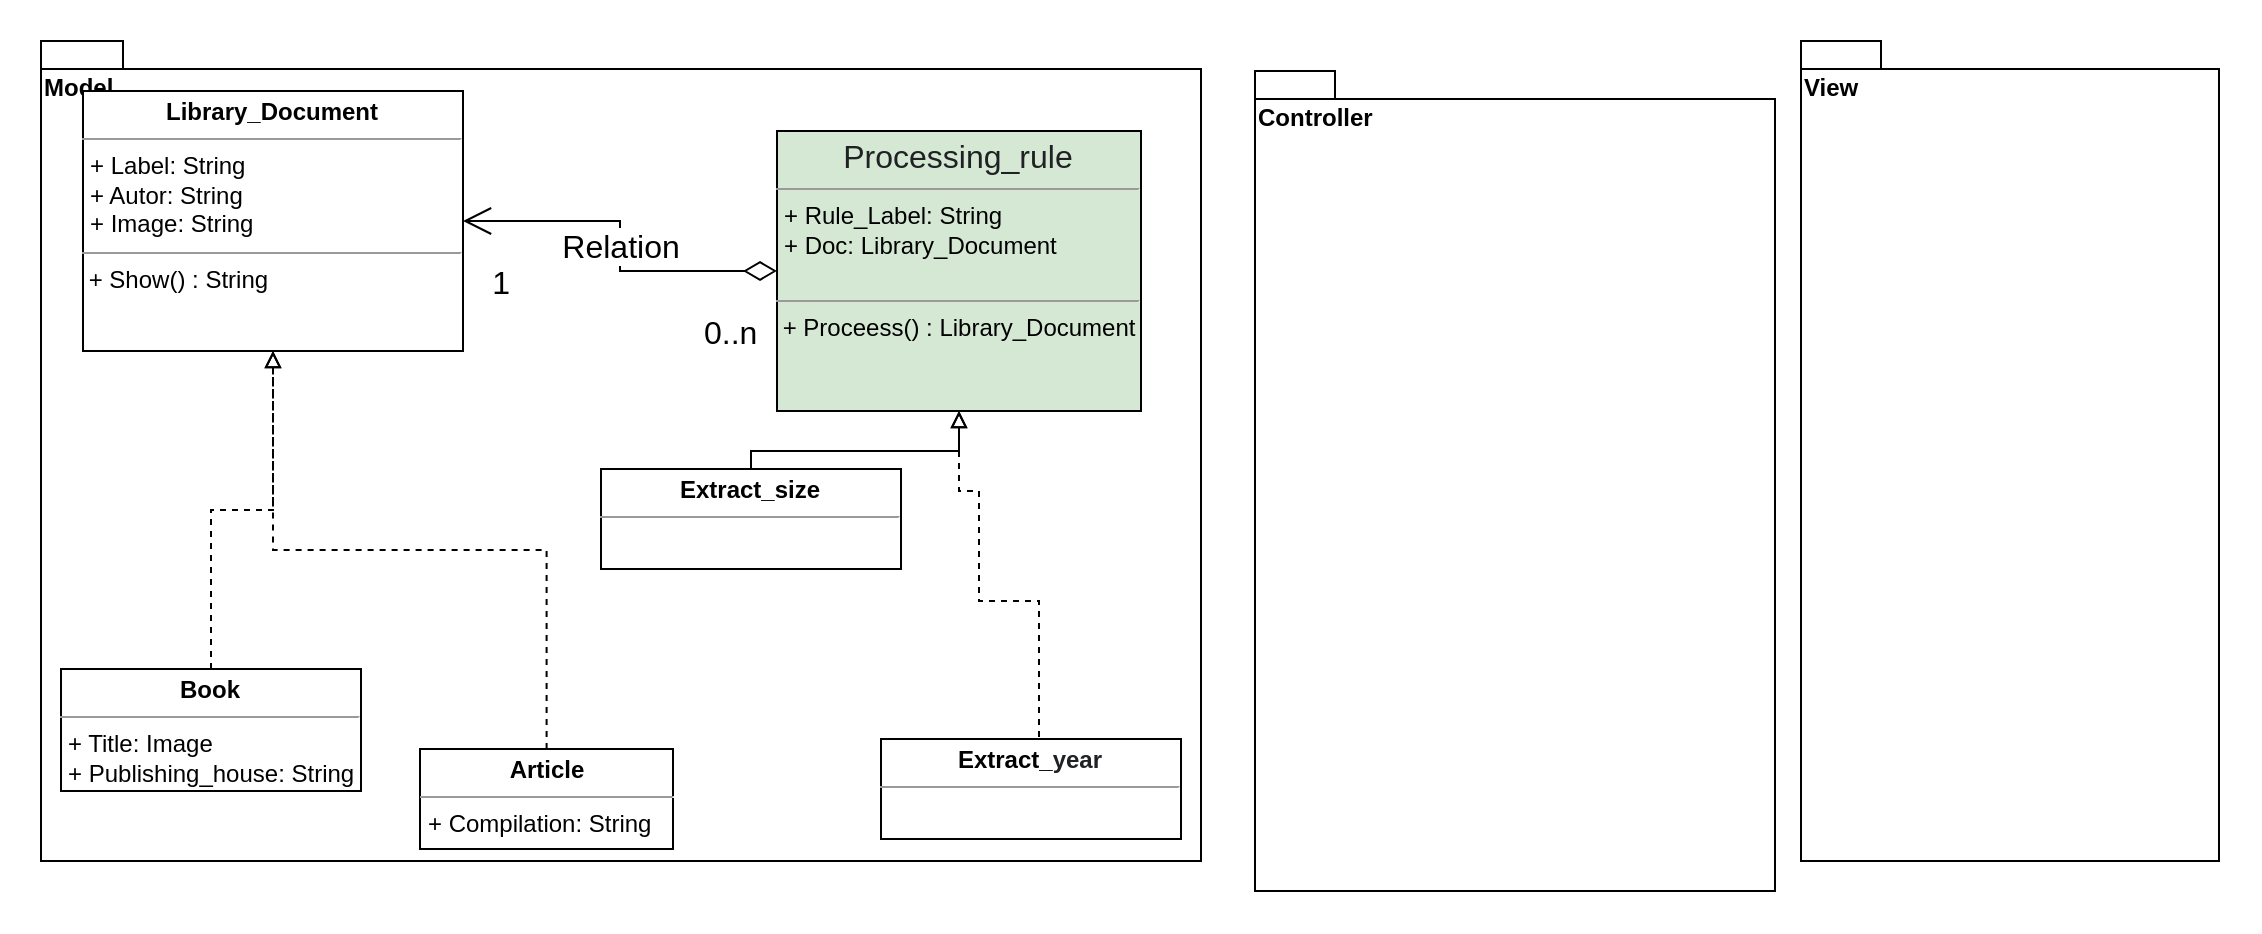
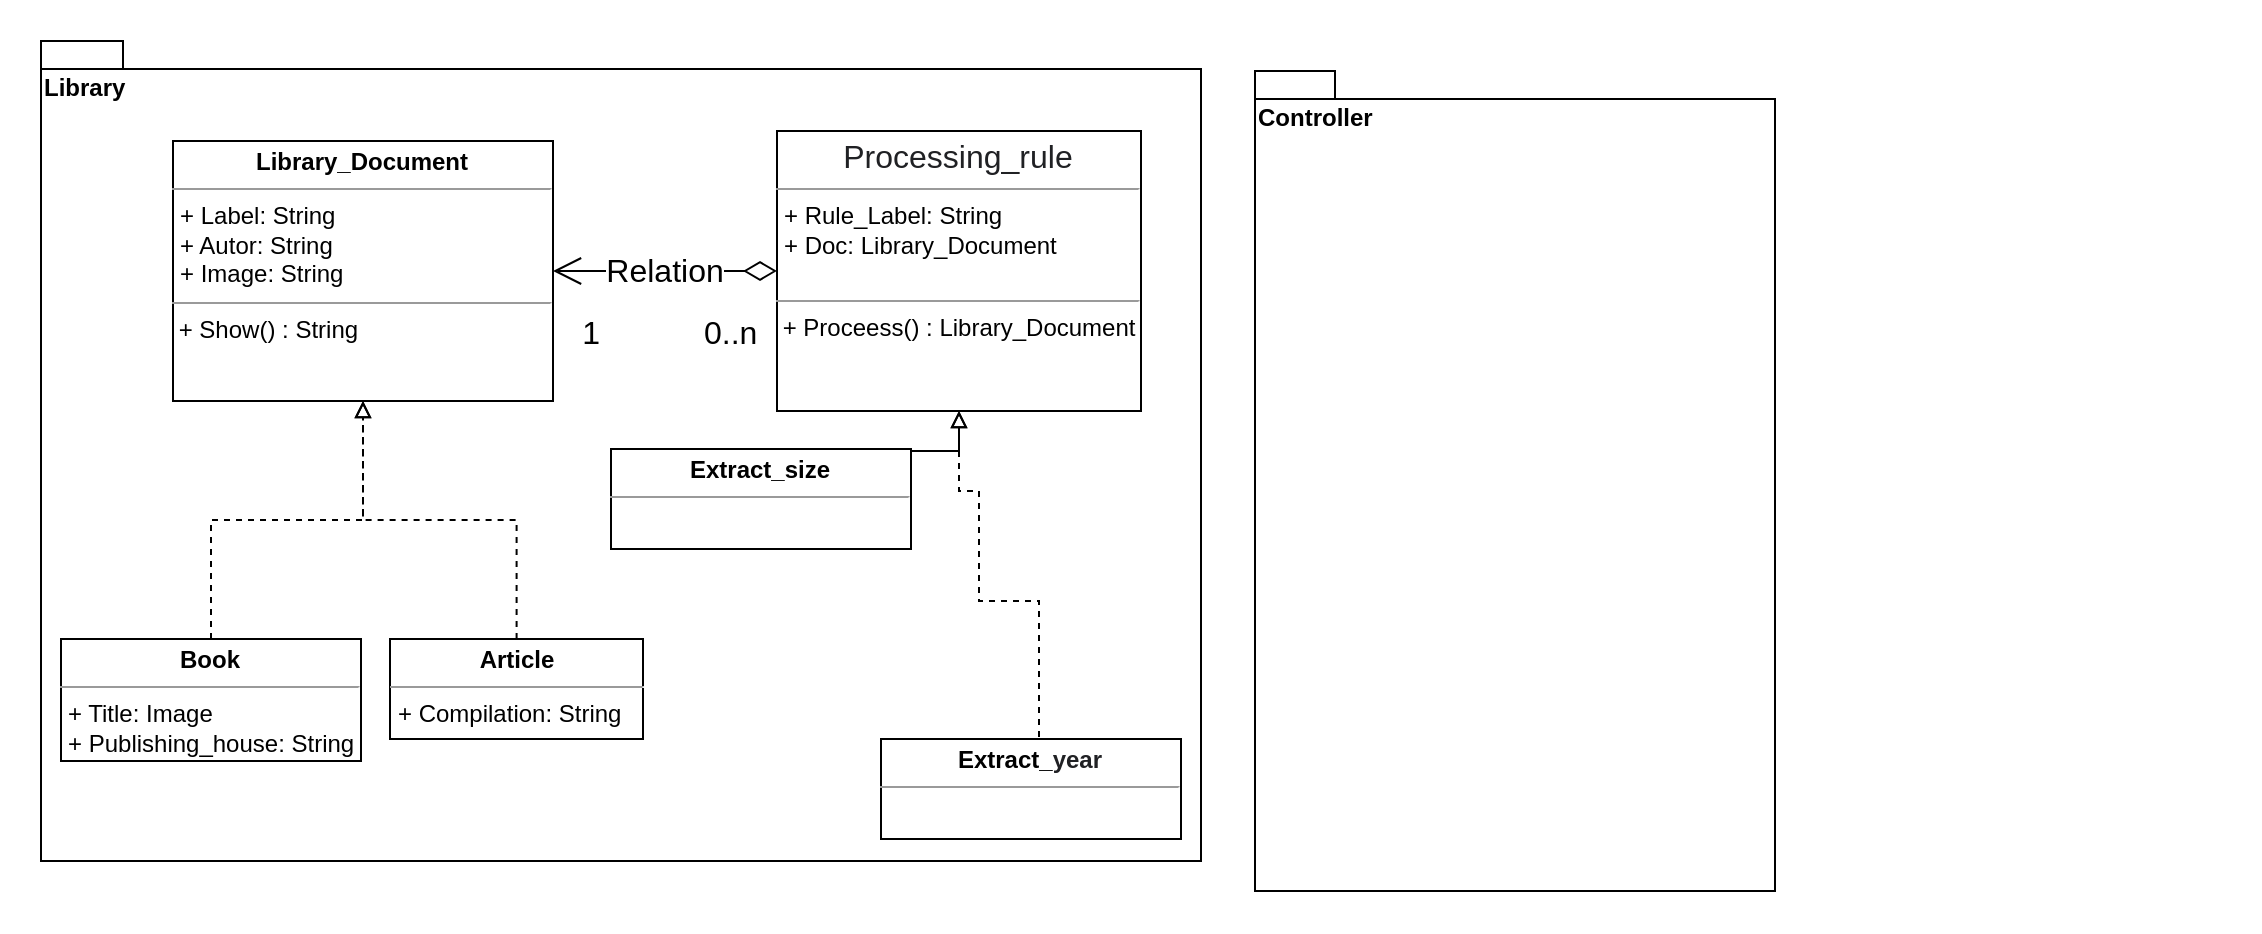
node "Model": label "Model" -> "Library"
node "Library_Document + Label: String + Autor: String + Image: String + Show() : String": moved (273, 221) -> (363, 271)
node "Processing_rule + Rule_Label: String + Doc: Library_Document + Proceess() : Library_Document": fillcolor #d5e8d4 -> #ffffff
node "View": removed
node "Extract_size": moved (751, 519) -> (761, 499)
node "Book + Title: Image + Publishing_house: String": moved (211, 730) -> (211, 700)
node "Article + Compilation: String": moved (547, 799) -> (517, 689)
